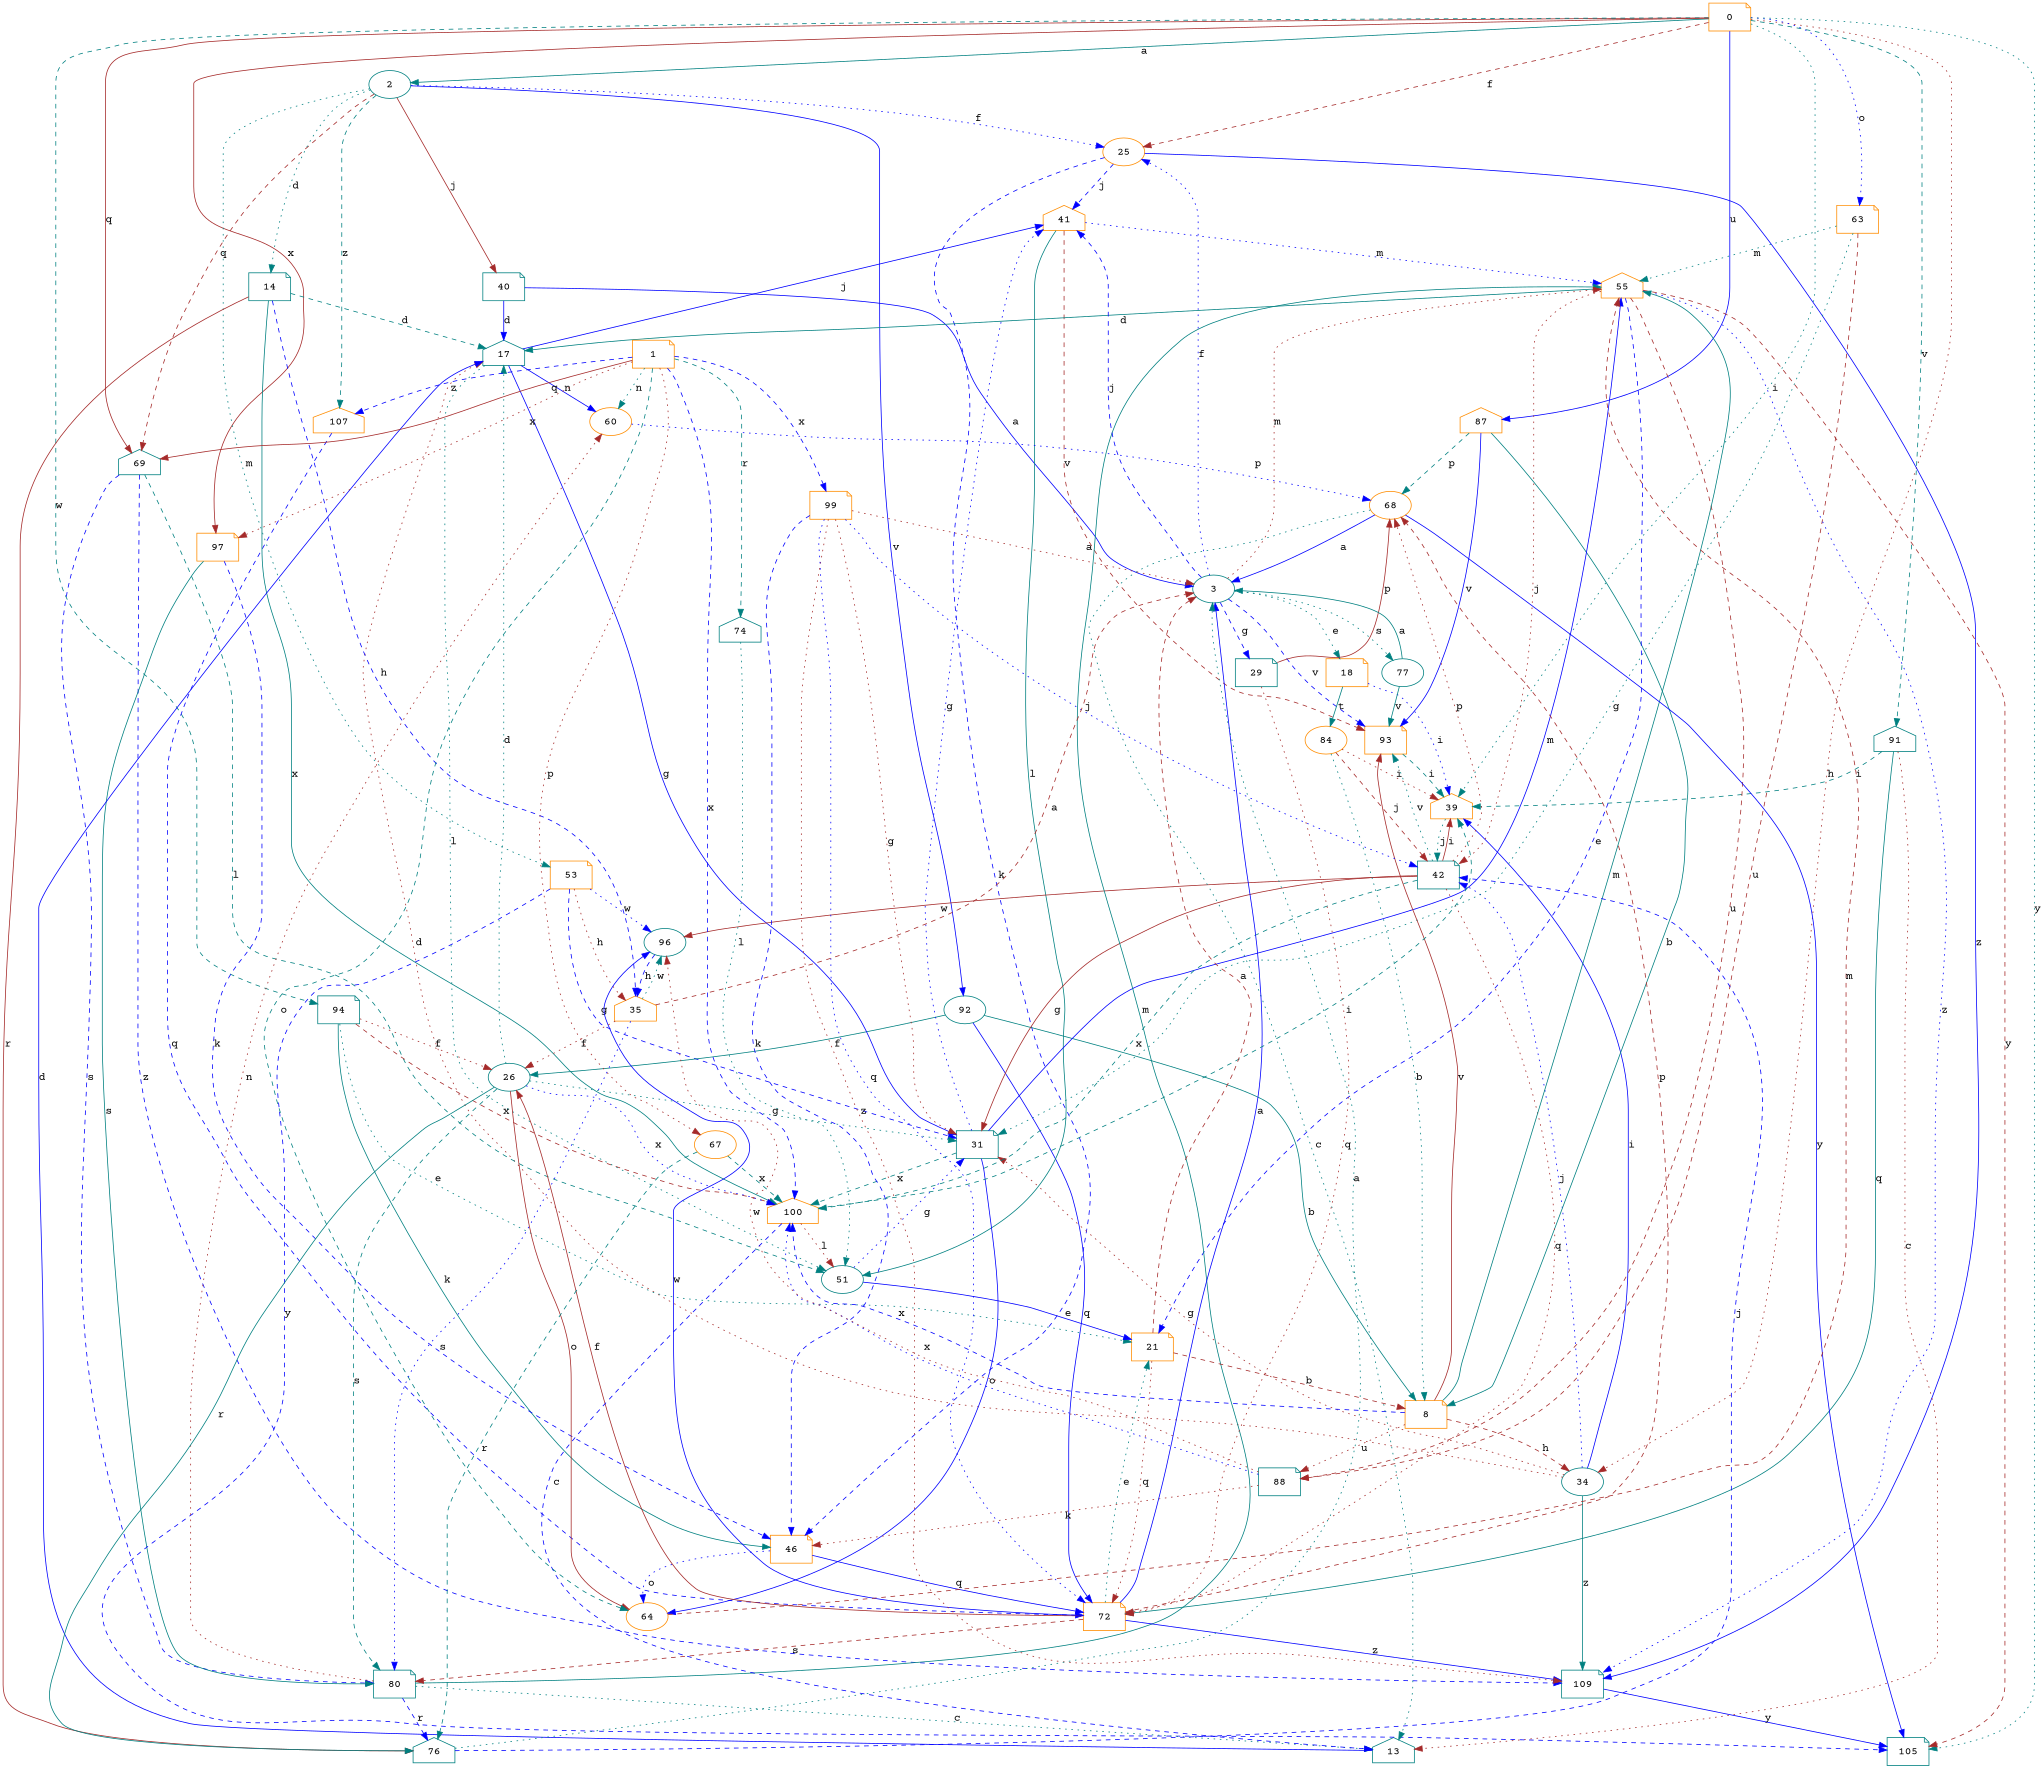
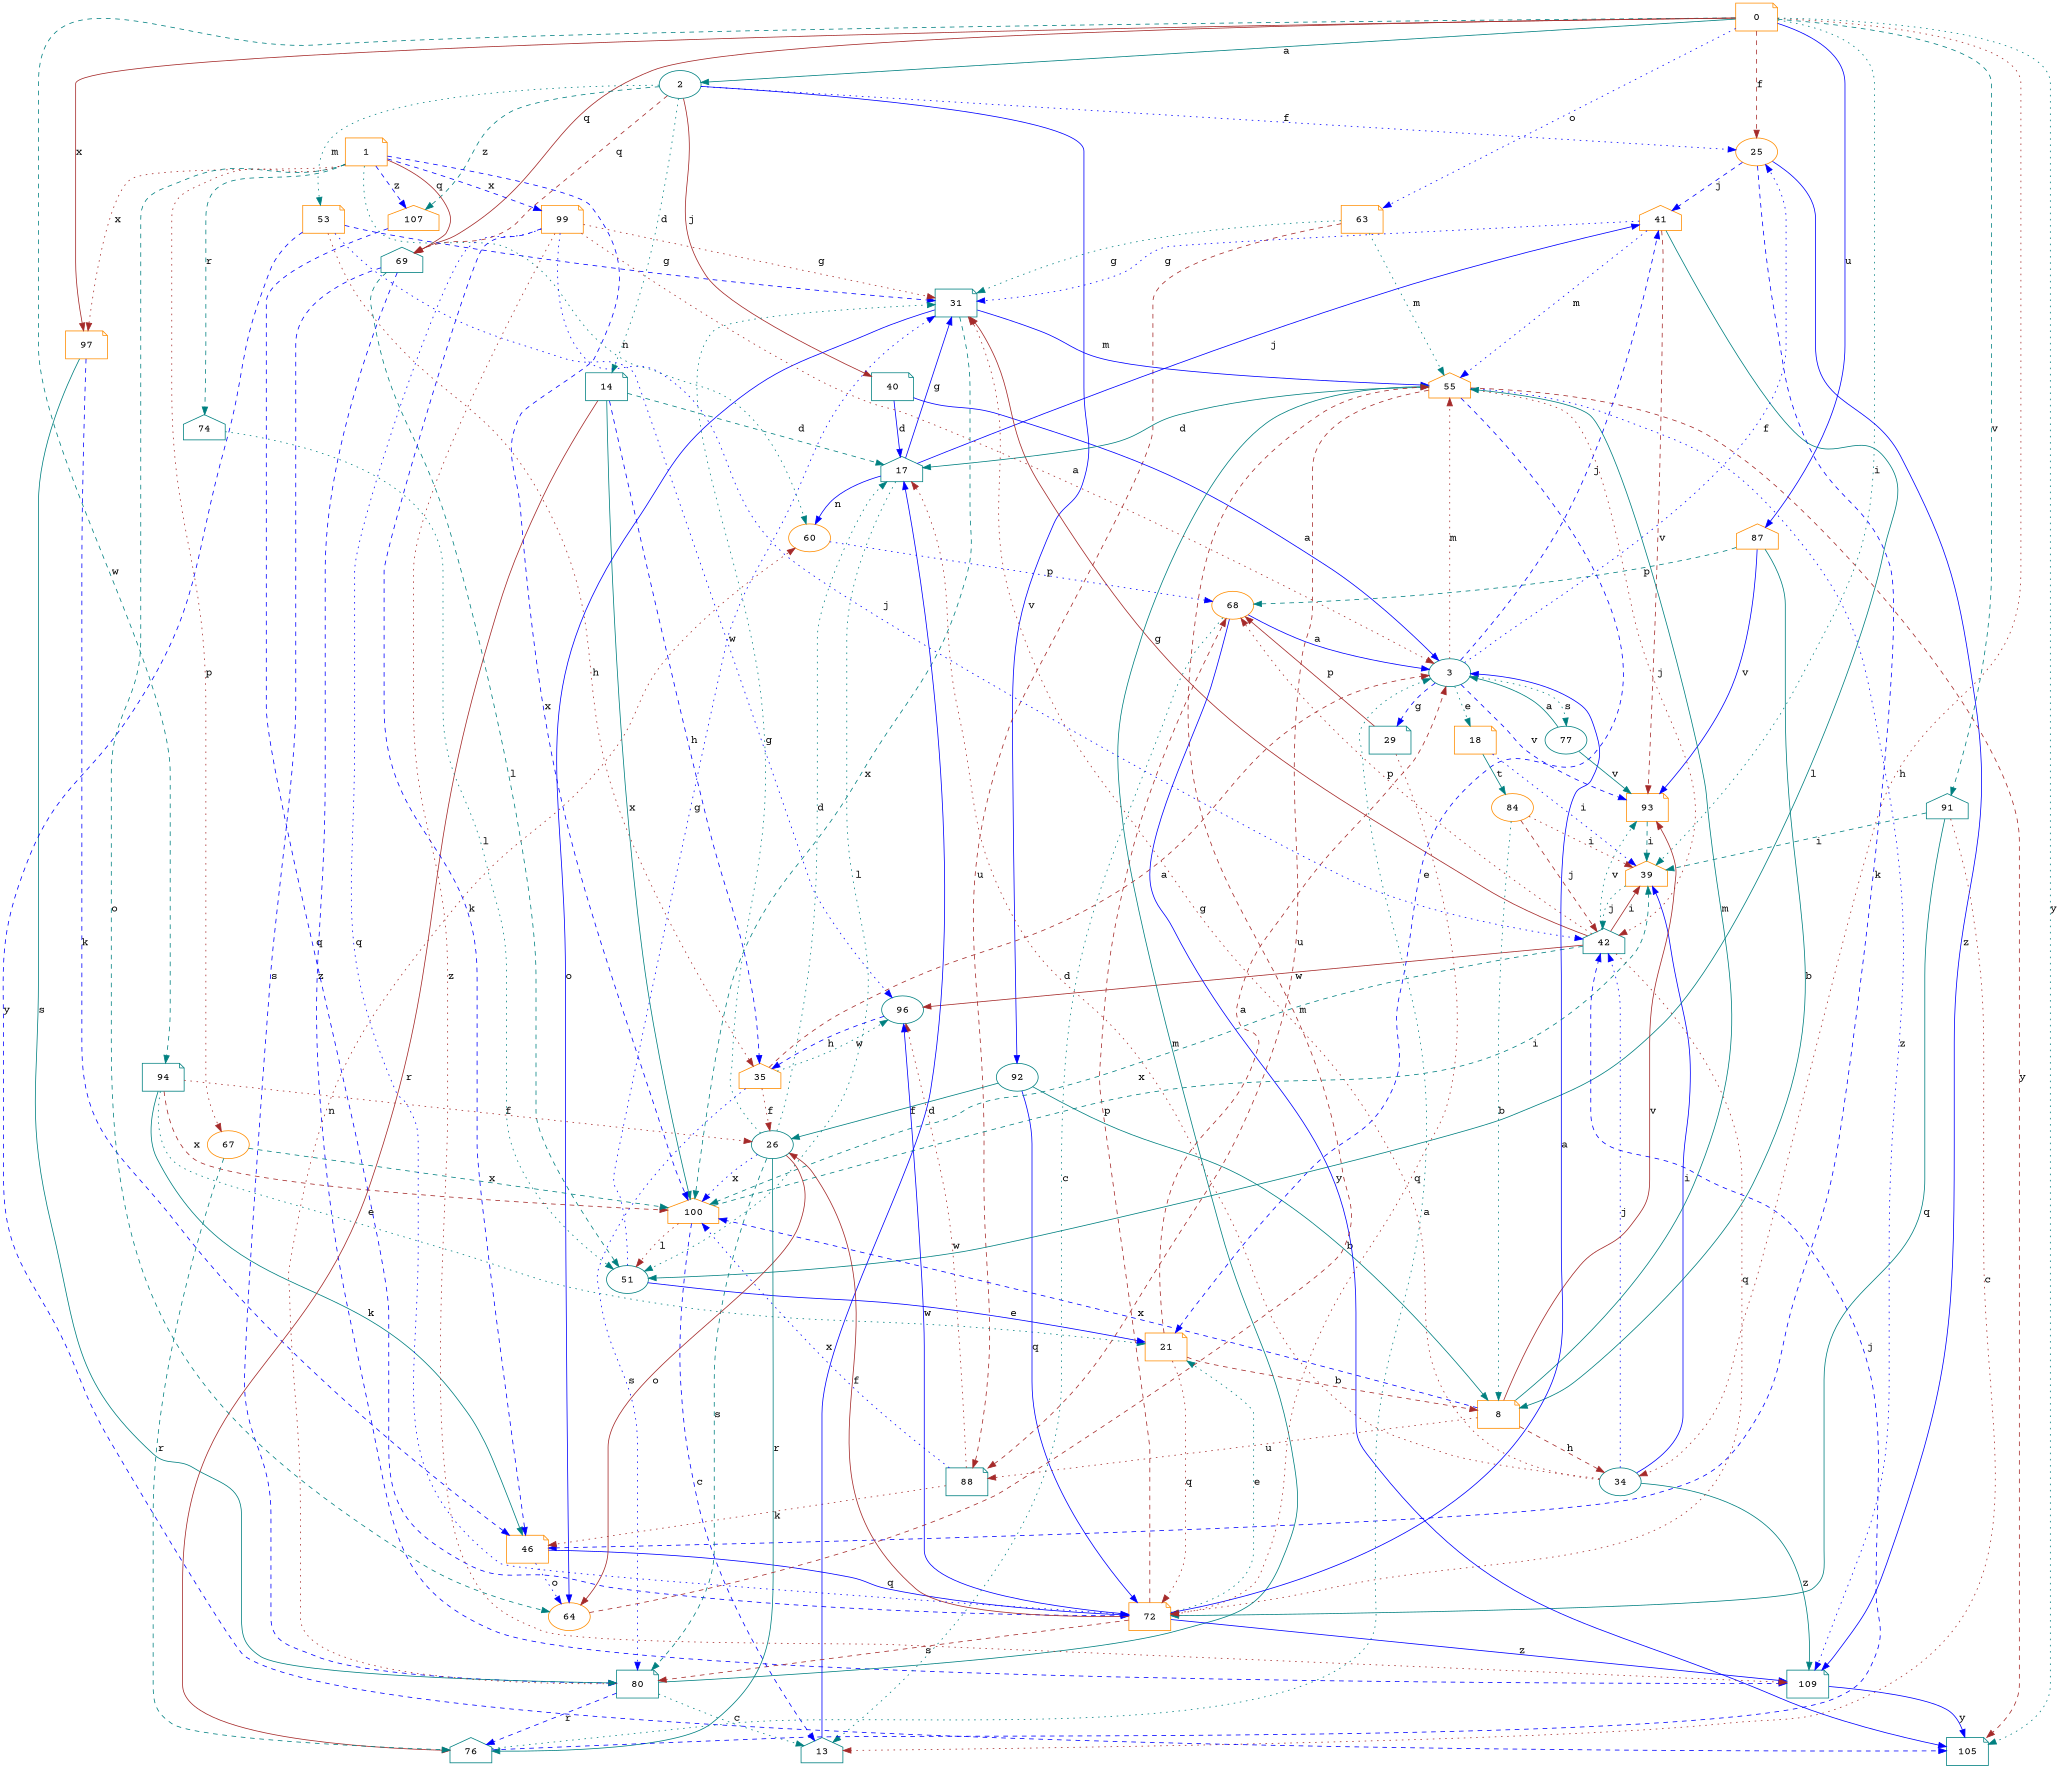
edge "31" -> "41": reversed
node "42": shape note -> house
